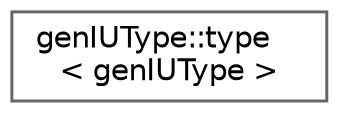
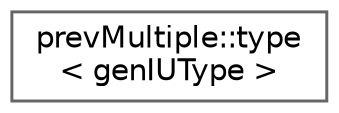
node "genIUType::type < genIUType >": label "genIUType::type < genIUType >" -> "prevMultiple::type < genIUType >"
